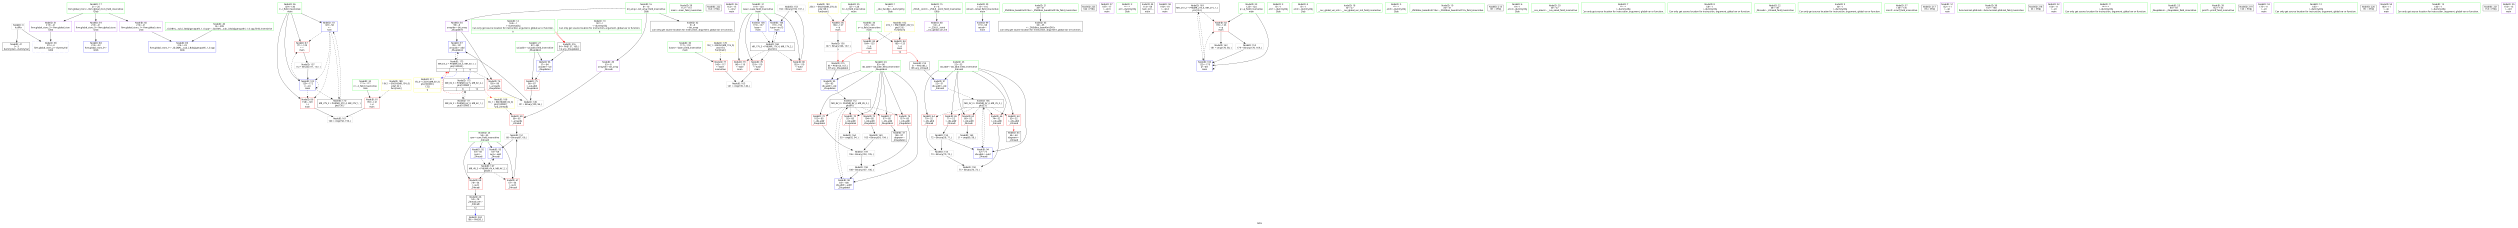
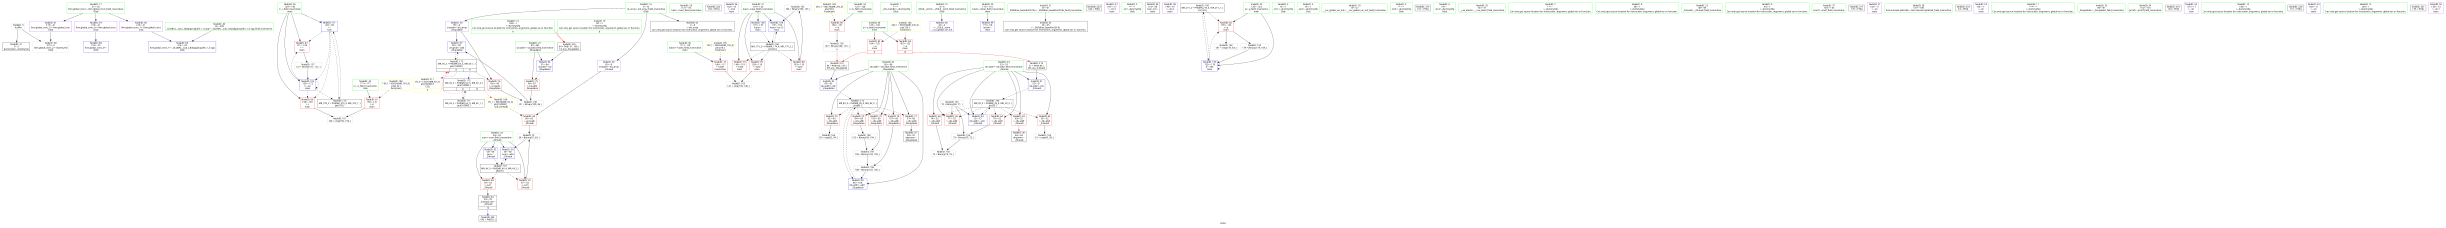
node "NodeID: 19": removed
edge "NodeID: 65" -> "NodeID: 155": reversed
